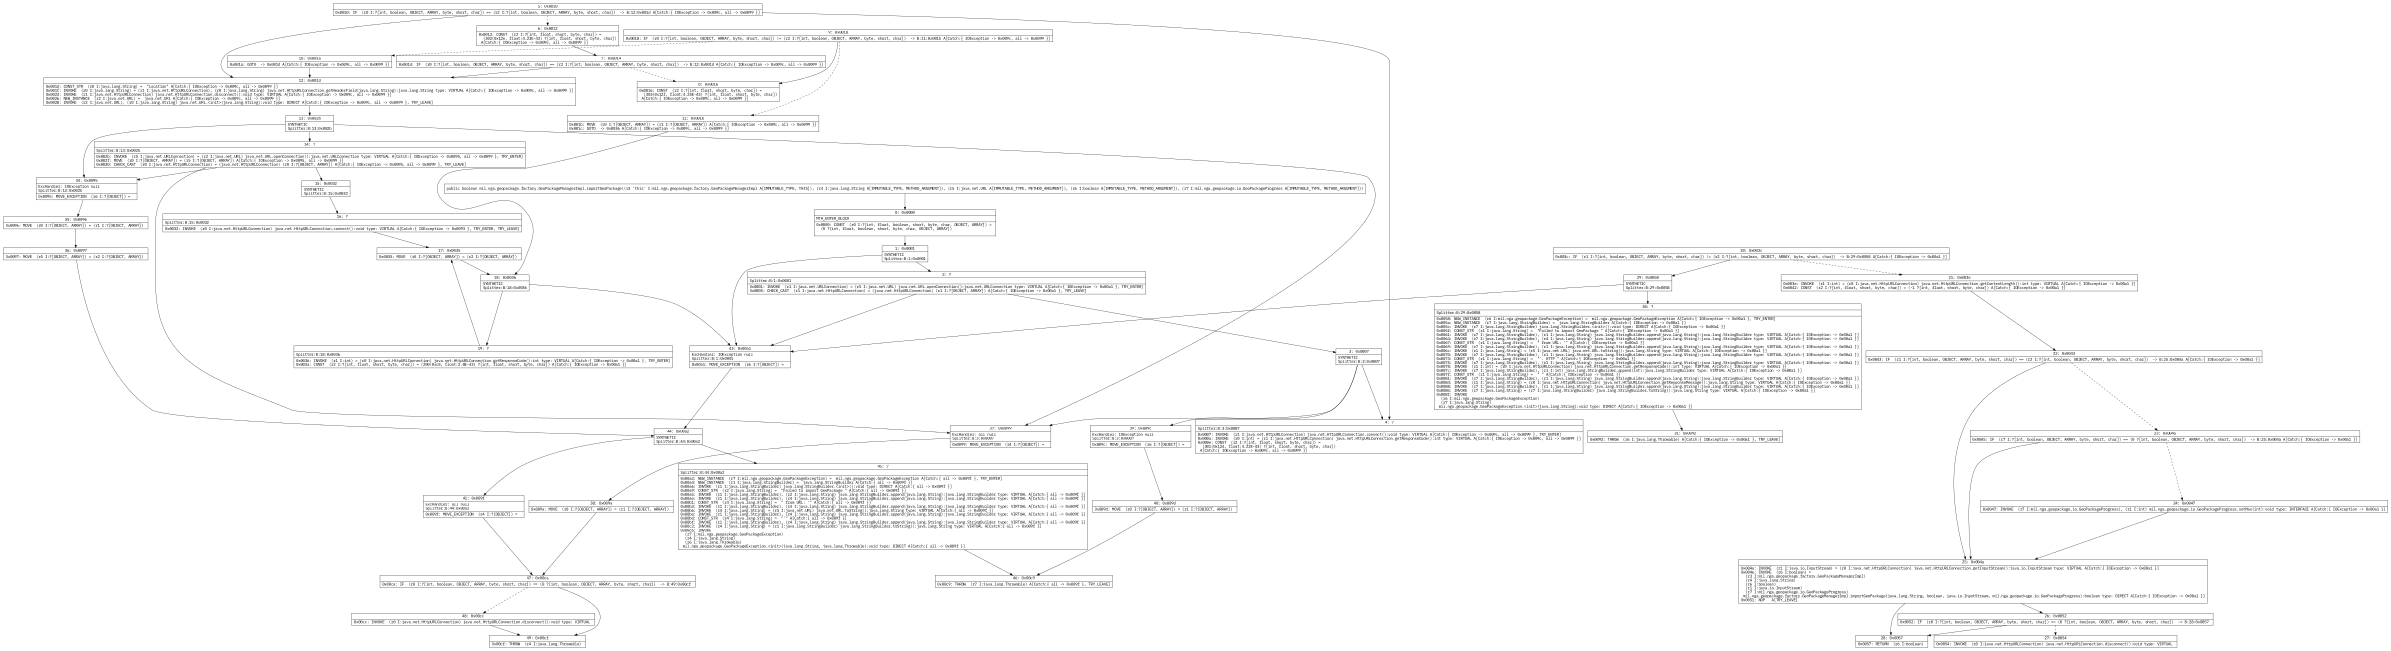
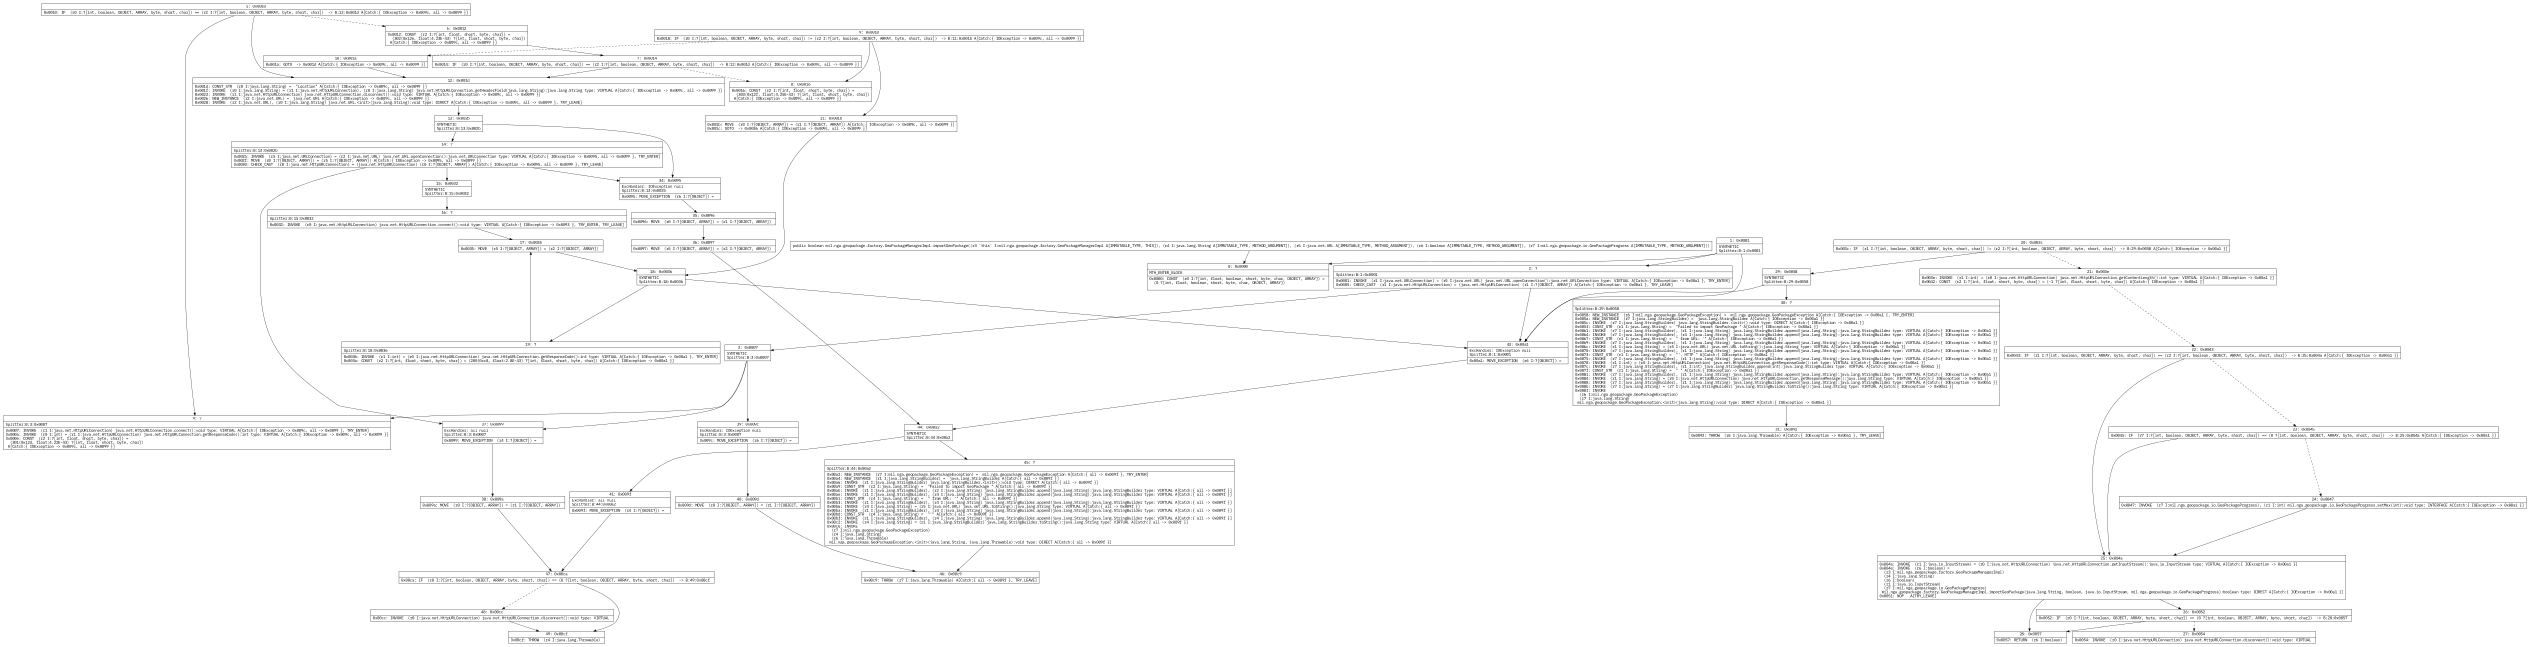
edge "9: 0x0018" -> "11: 0x001b": style dashed -> solid
edge "13: 0x002b" -> "37: 0x0099": removed
edge "0: 0x0000" -> "1: 0x0001": reversed
edge "21: 0x003e" -> "22: 0x0043": style solid -> dashed
